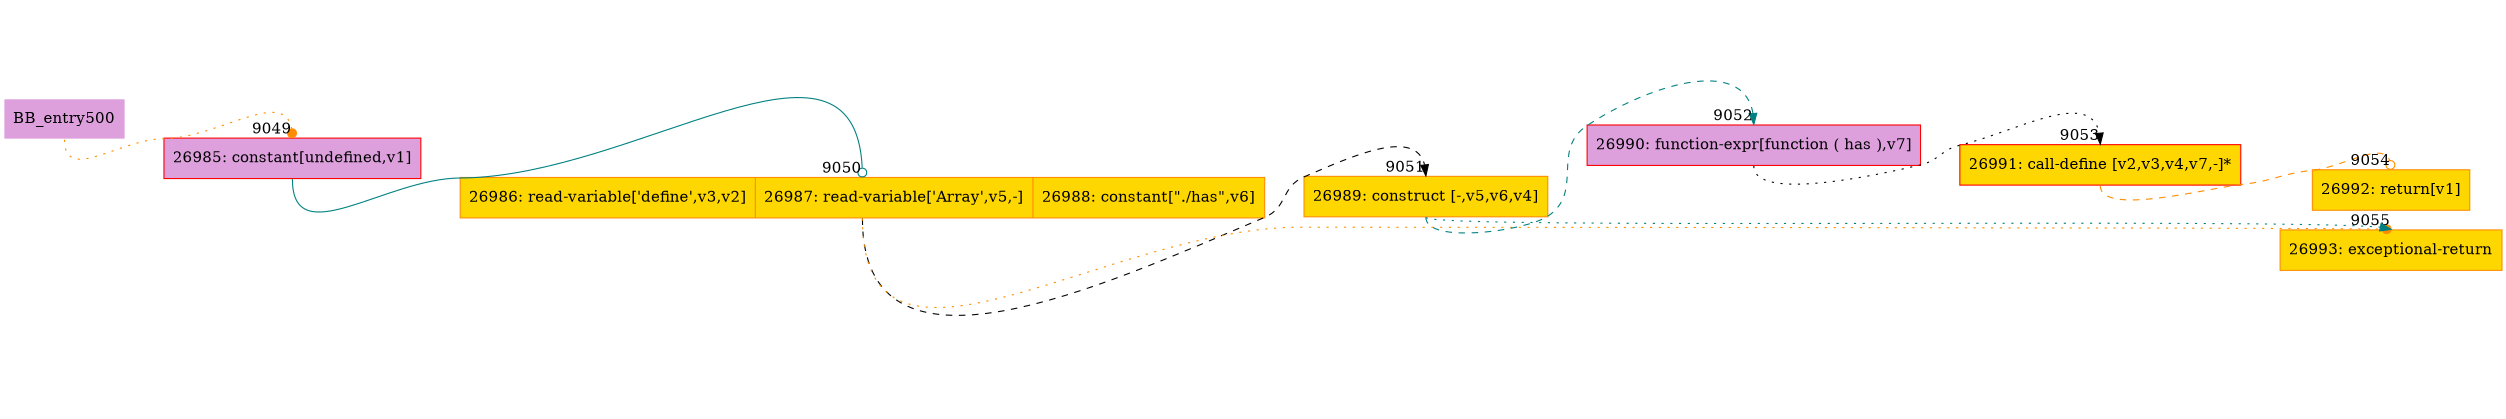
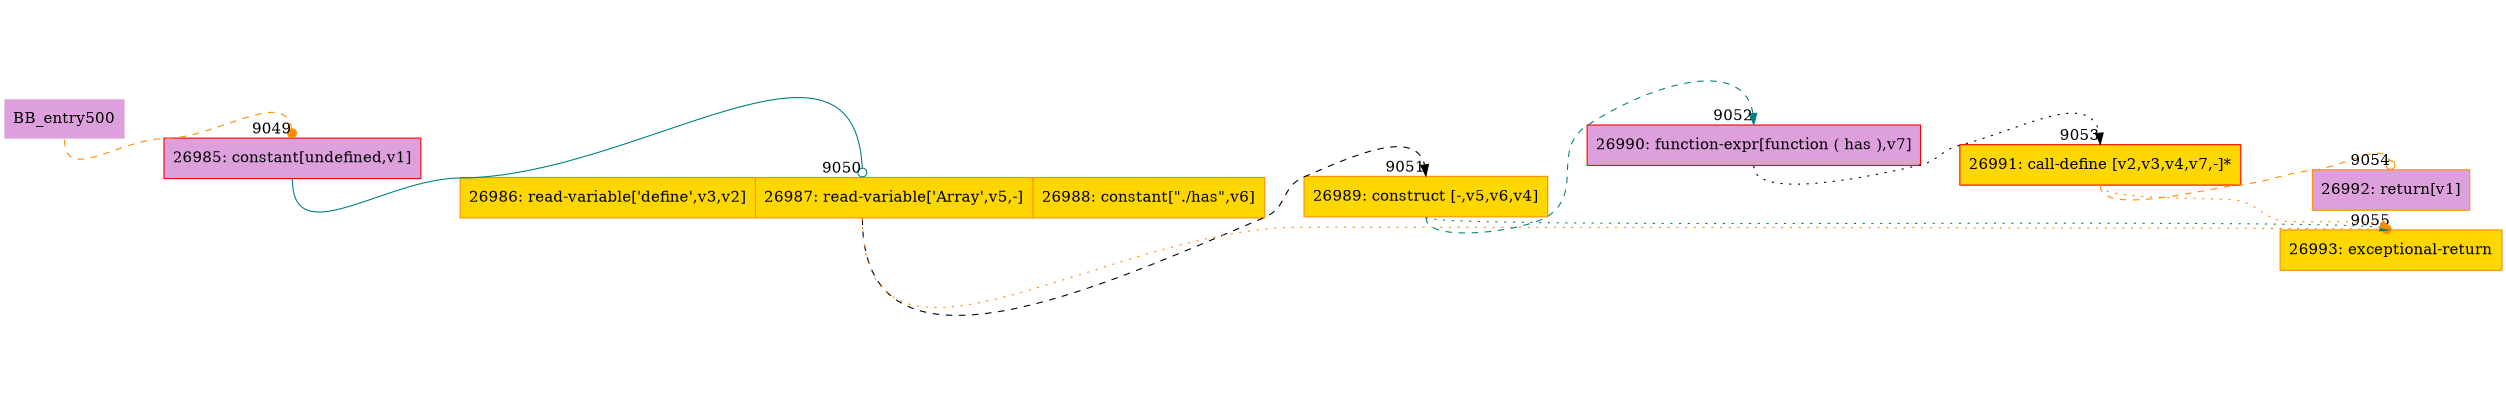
edge "BB_entry500" -> "26985: constant[undefined,v1]": style dotted -> dashed
node "26992: return[v1]": fillcolor gold -> plum
edge "26991: call-define [v2,v3,v4,v7,-]*" -> "26993: exceptional-return": added
